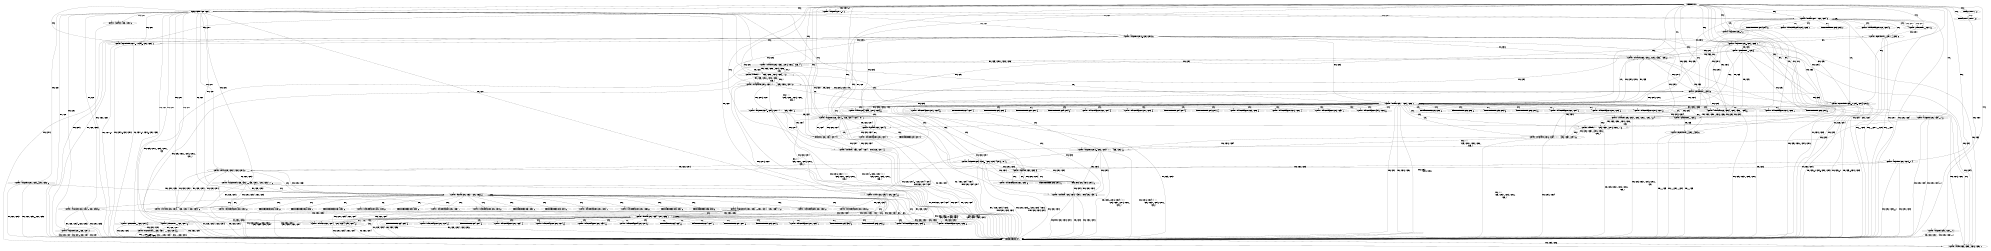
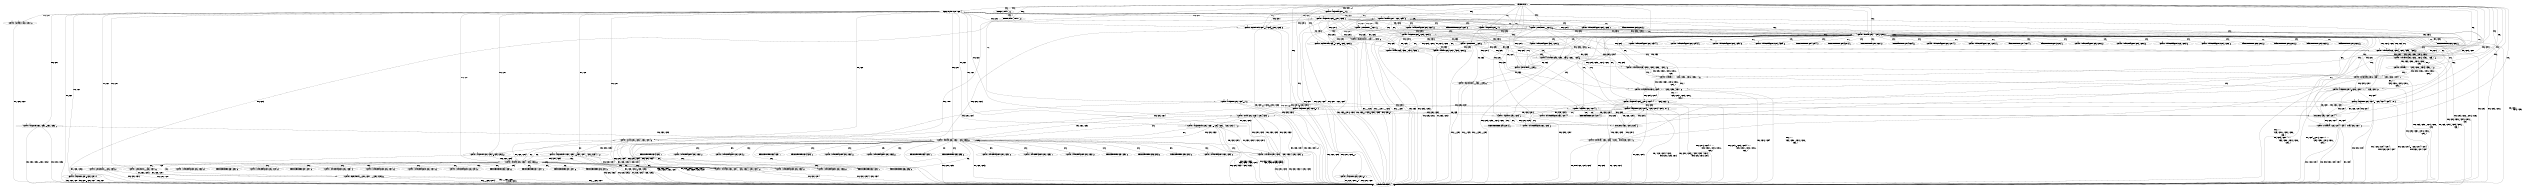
edge "(<operator>.expressionList,++VAR11, ++VAR13)" -> "(<operator>.assignment,VAR5 = VAR13->VAR25)": now "(<operator>.lessThan,VAR11 < VAR2->VAR24)" -> "(<operator>.assignment,VAR5 = VAR13->VAR25)"
edge "(METHOD_RETURN,int)" -> "(<operator>.addition,VAR5->VAR28 + VAR13->VAR26)": reversed
